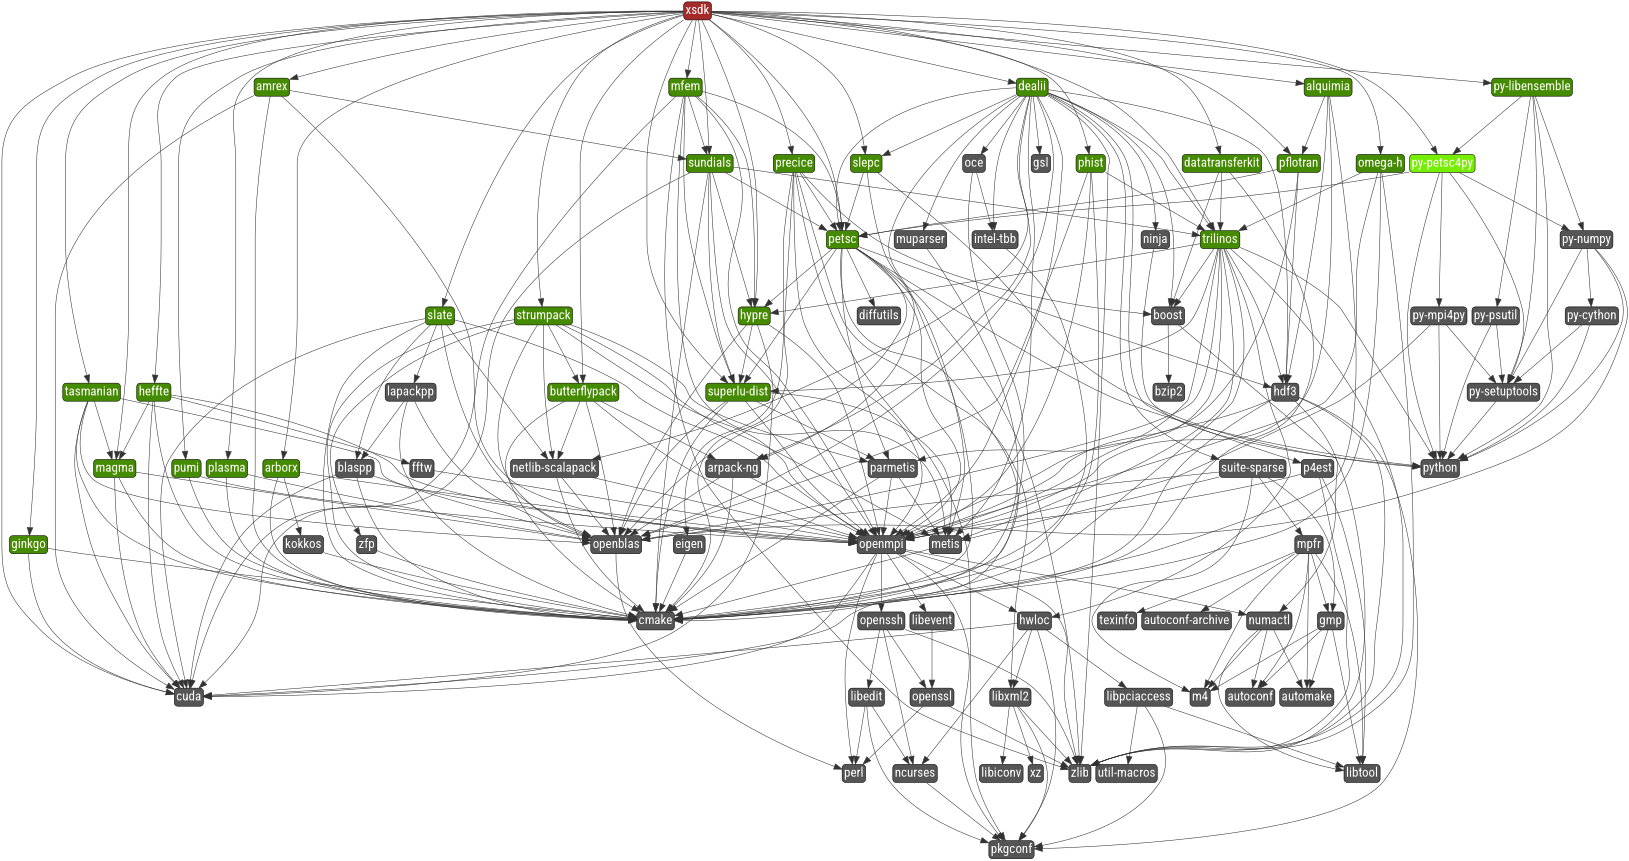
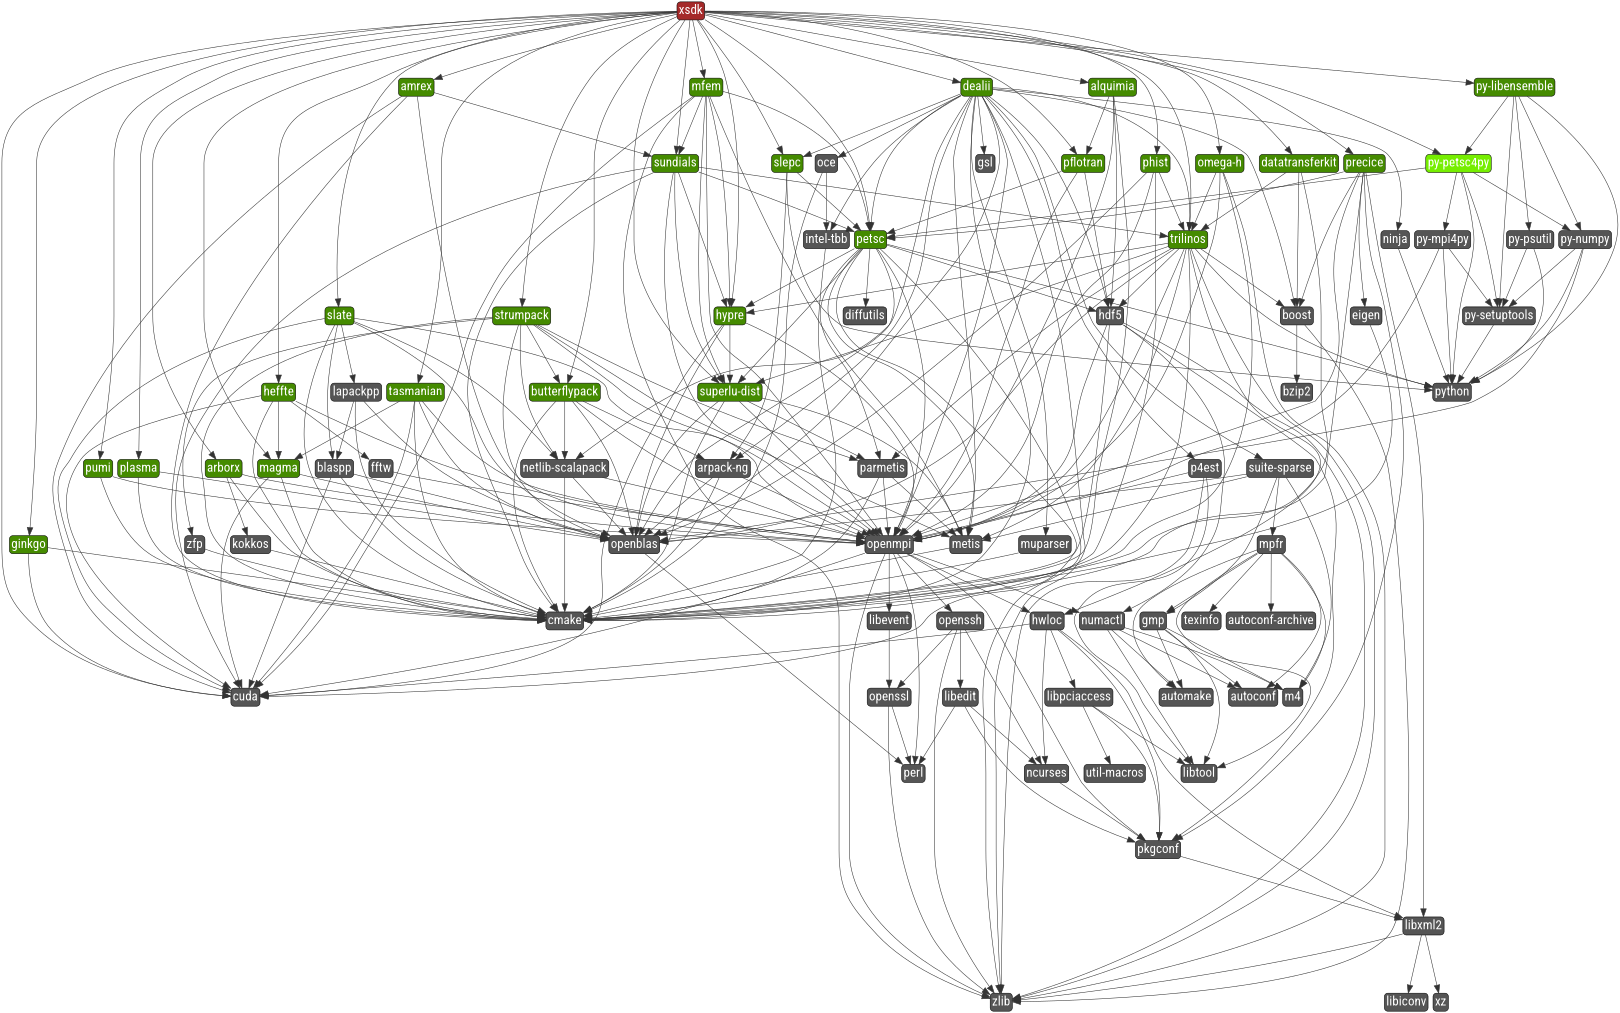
node "py-cython": removed
node "hdf3": label "hdf3" -> "hdf5"
edge "libxml2" -> "pkgconf": reversed
